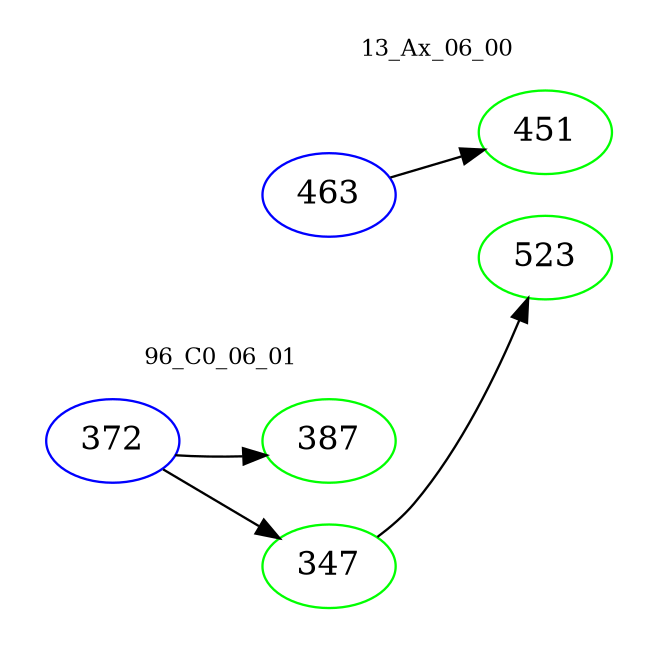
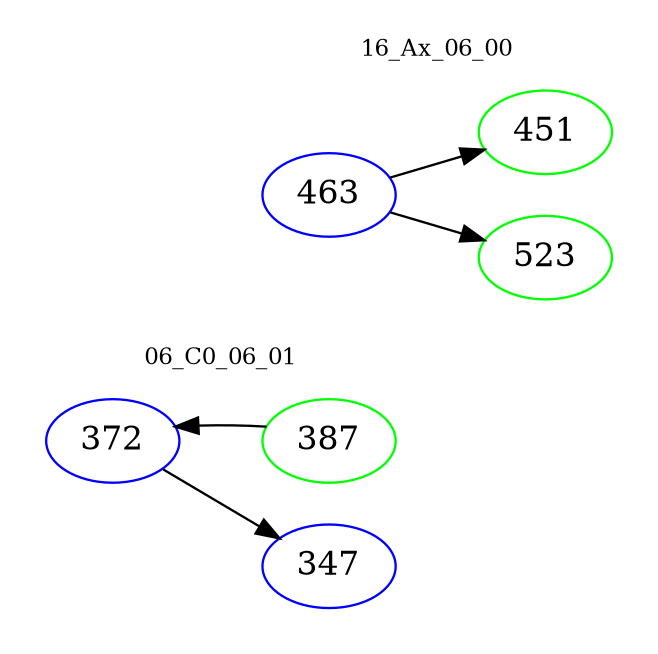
cluster "13_Ax_06_00": label "13_Ax_06_00" -> "16_Ax_06_00"
cluster "96_C0_06_01": label "96_C0_06_01" -> "06_C0_06_01"
edge "347" -> "523": now "463" -> "523"
edge "372" -> "387": reversed
node "347": color green -> blue
